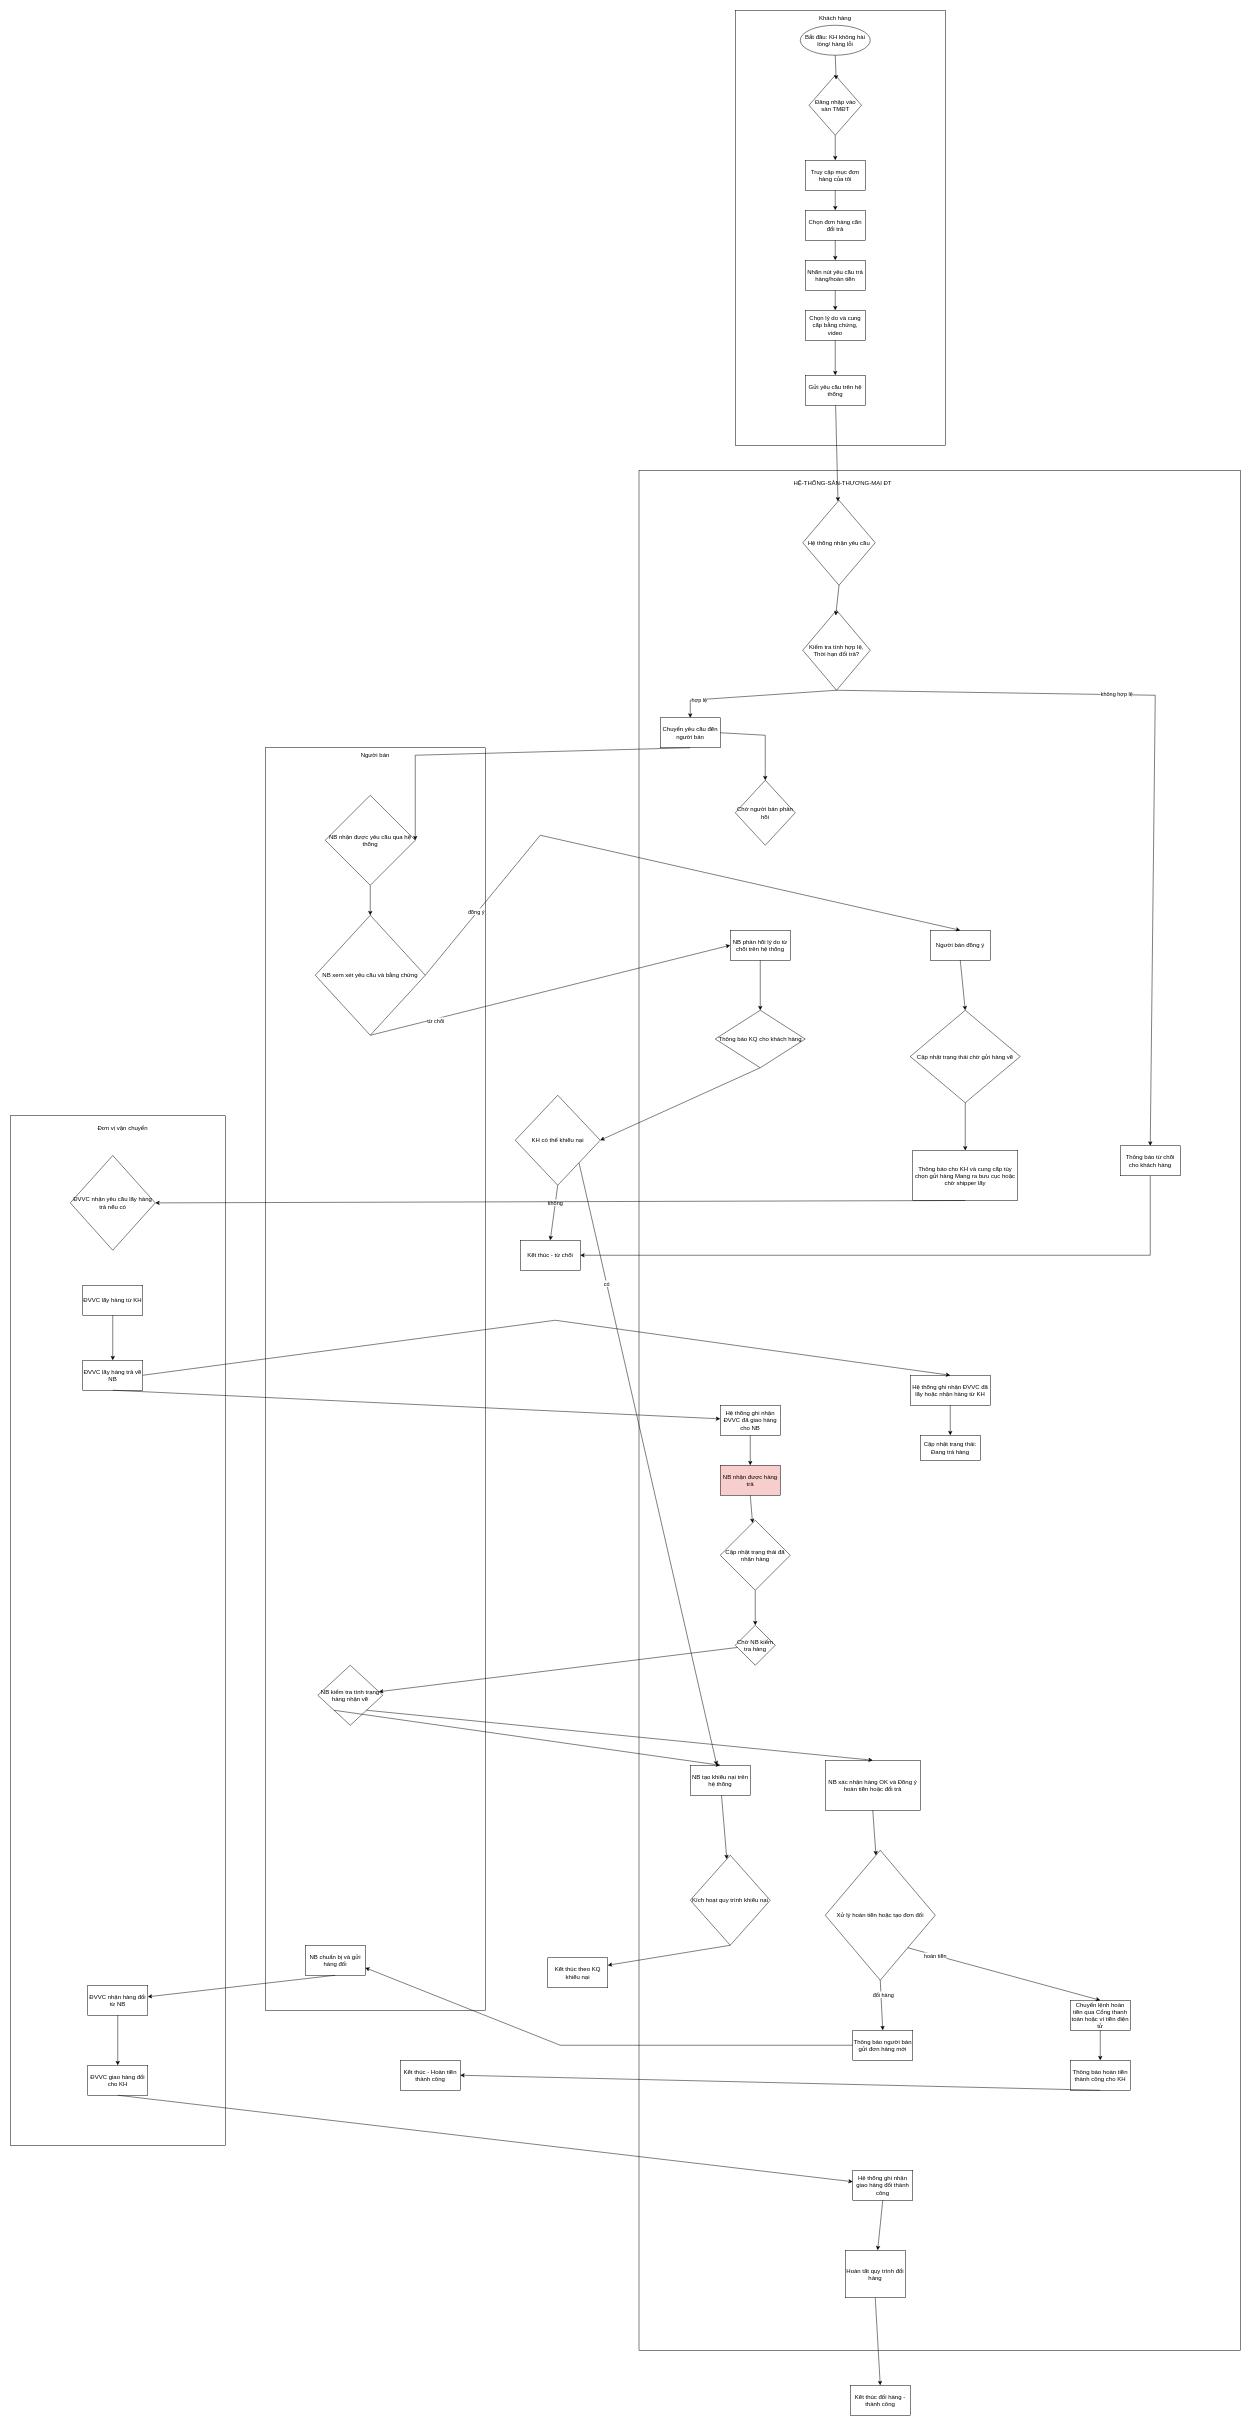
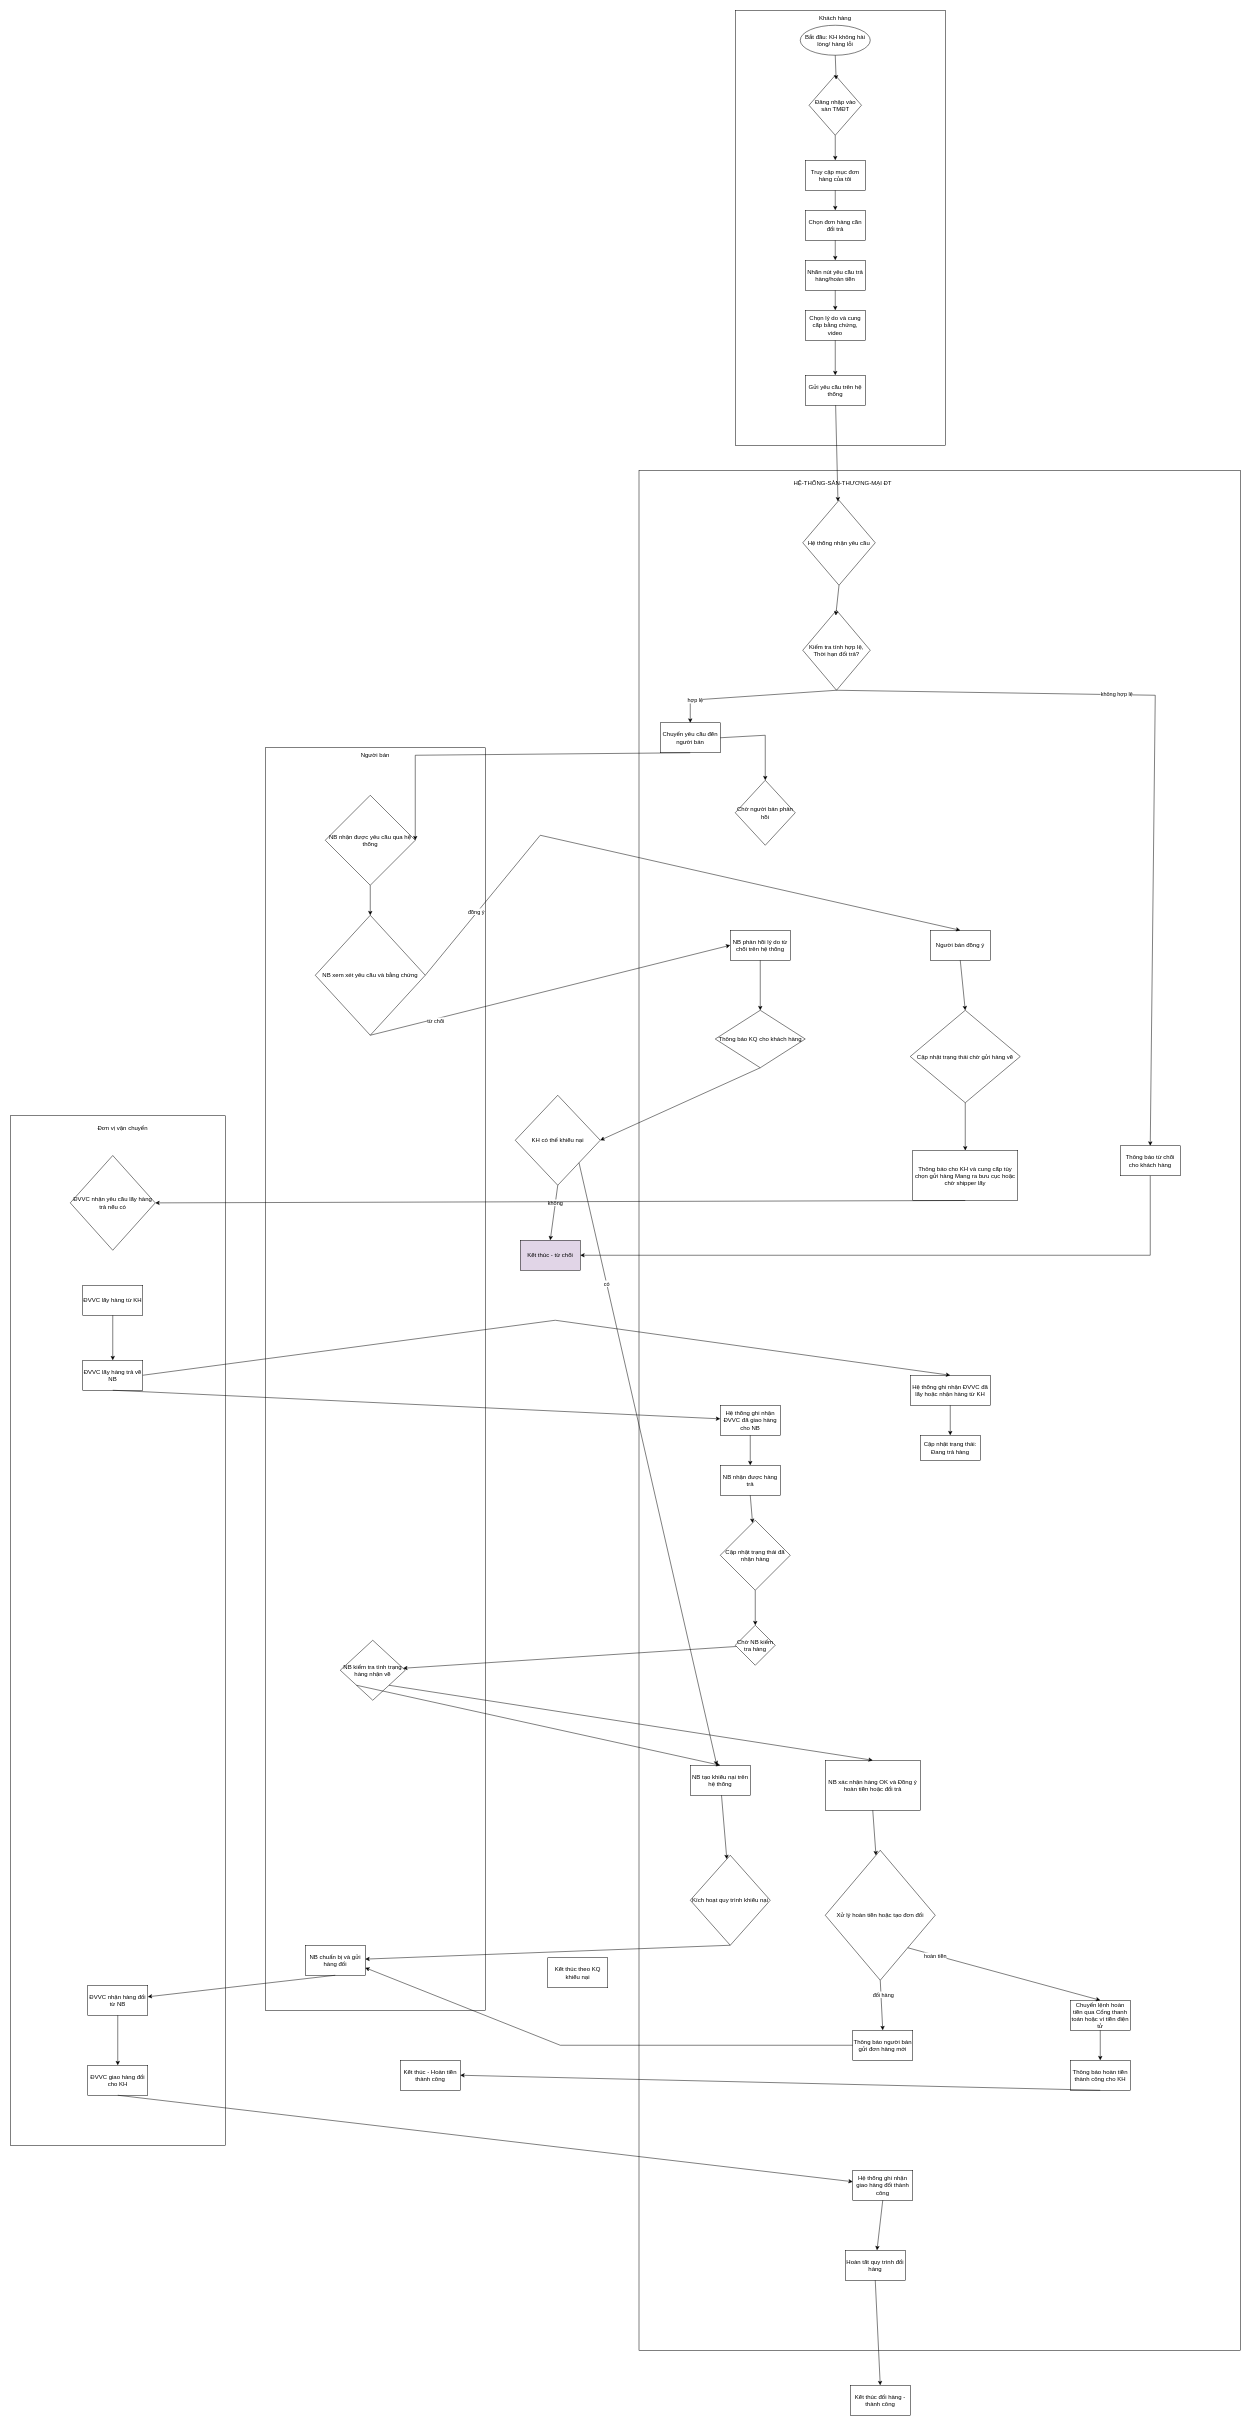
node "Chuyển yêu cầu đến người bán": moved (690, 733) -> (690, 738)
node "Kết thúc - từ chối": fillcolor #ffffff -> #e1d5e7
node "NB nhận được hàng trả": fillcolor #f8cecc -> #ffffff
node "NB kiểm tra tình trạng hàng nhận về": moved (350, 1695) -> (373, 1670)
edge "Kích hoạt quy trình khiếu nại" -> "Kết thúc theo KQ khiếu nại": now "Kích hoạt quy trình khiếu nại" -> "NB chuẩn bị và gửi hàng đổi"
node "Hoàn tất quy trình đổi hàng": size 60x48 -> 60x30
